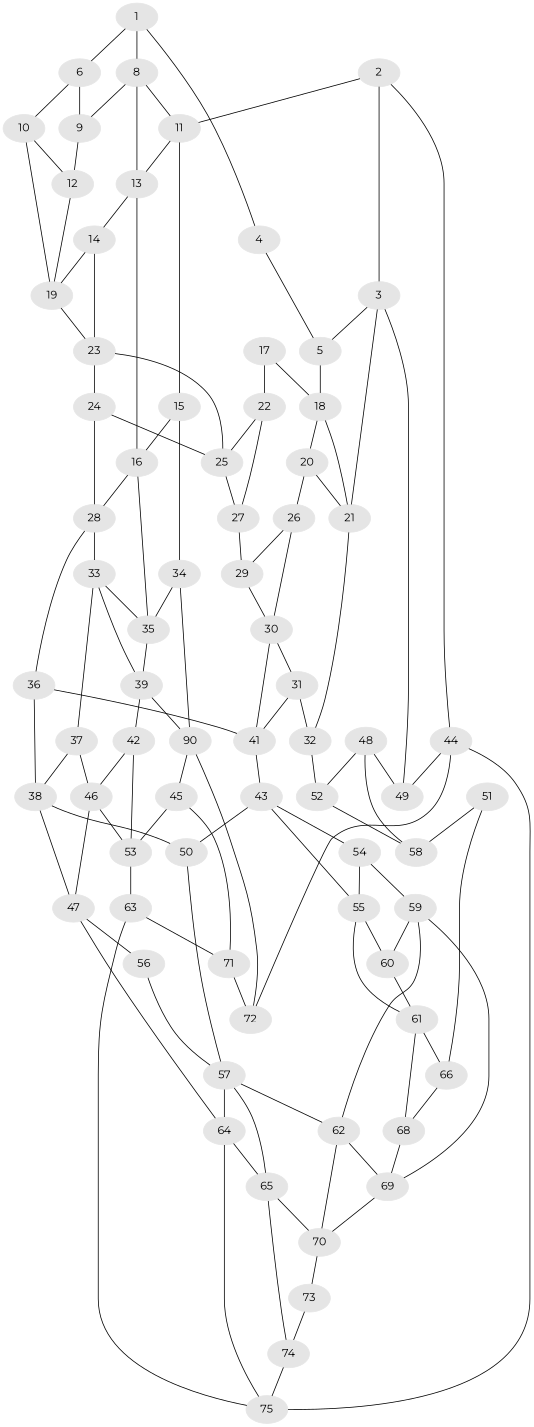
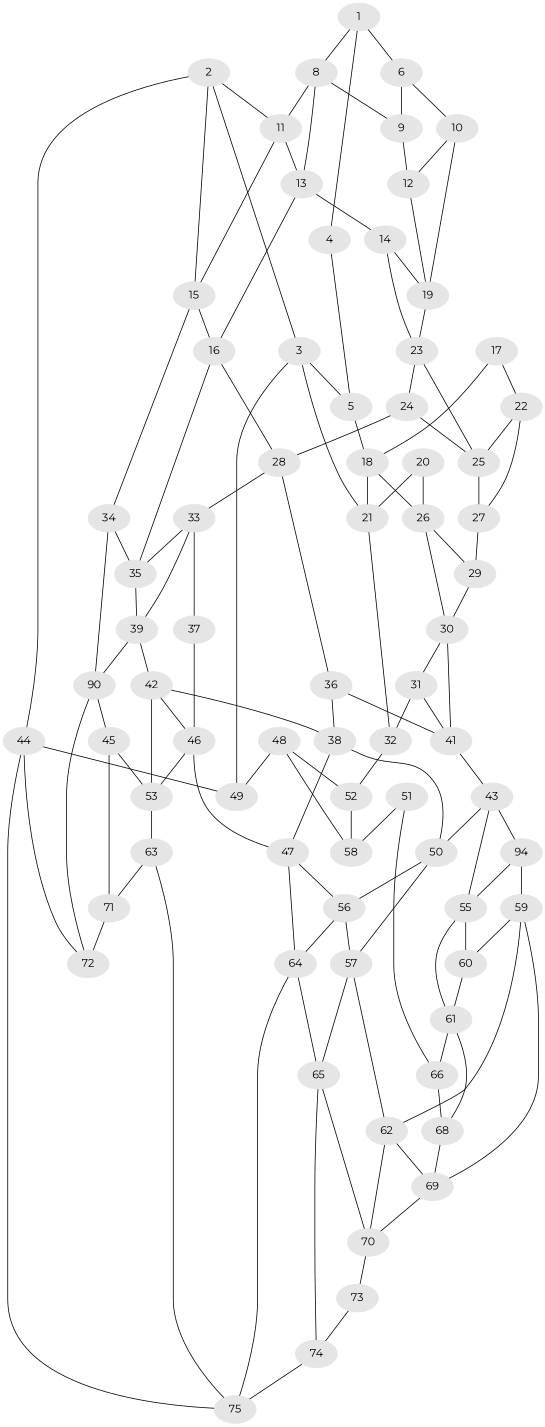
edge "2" -- "15": added
edge "18" -- "20": now "18" -- "26"
edge "37" -- "38": now "42" -- "38"
node "54": label "54" -> "94"
edge "50" -- "56": added
edge "57" -- "64": now "56" -- "64"
